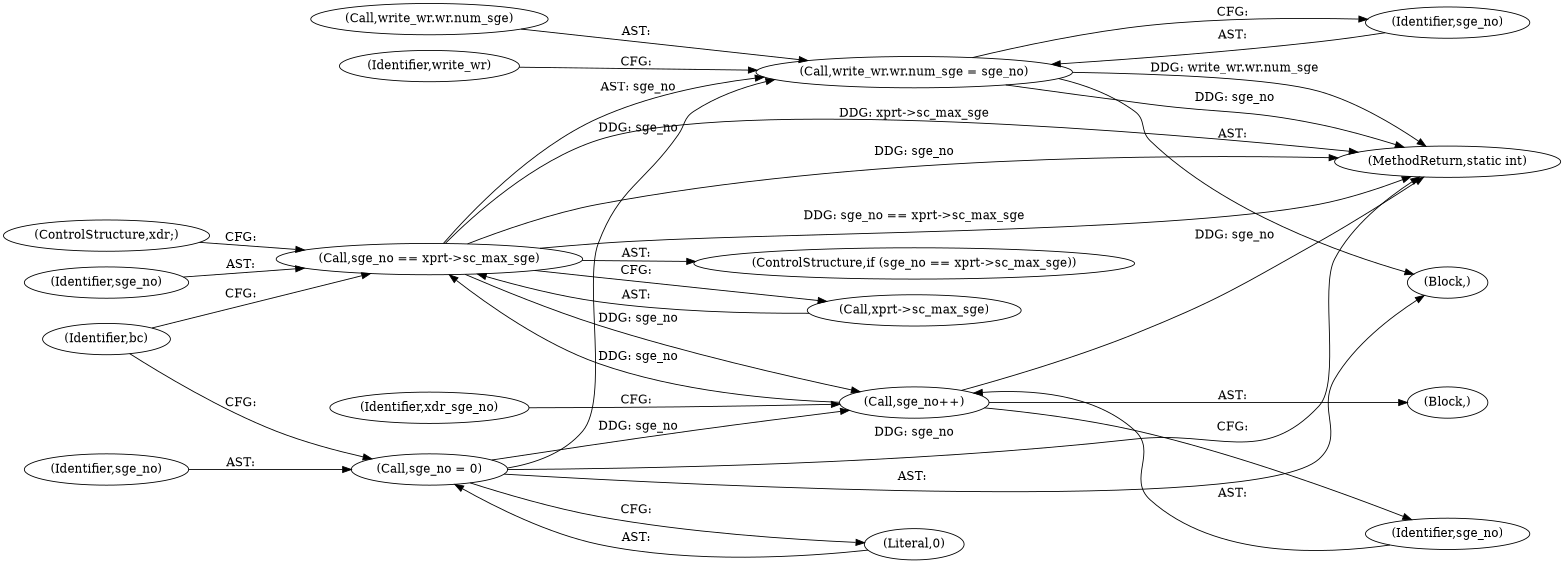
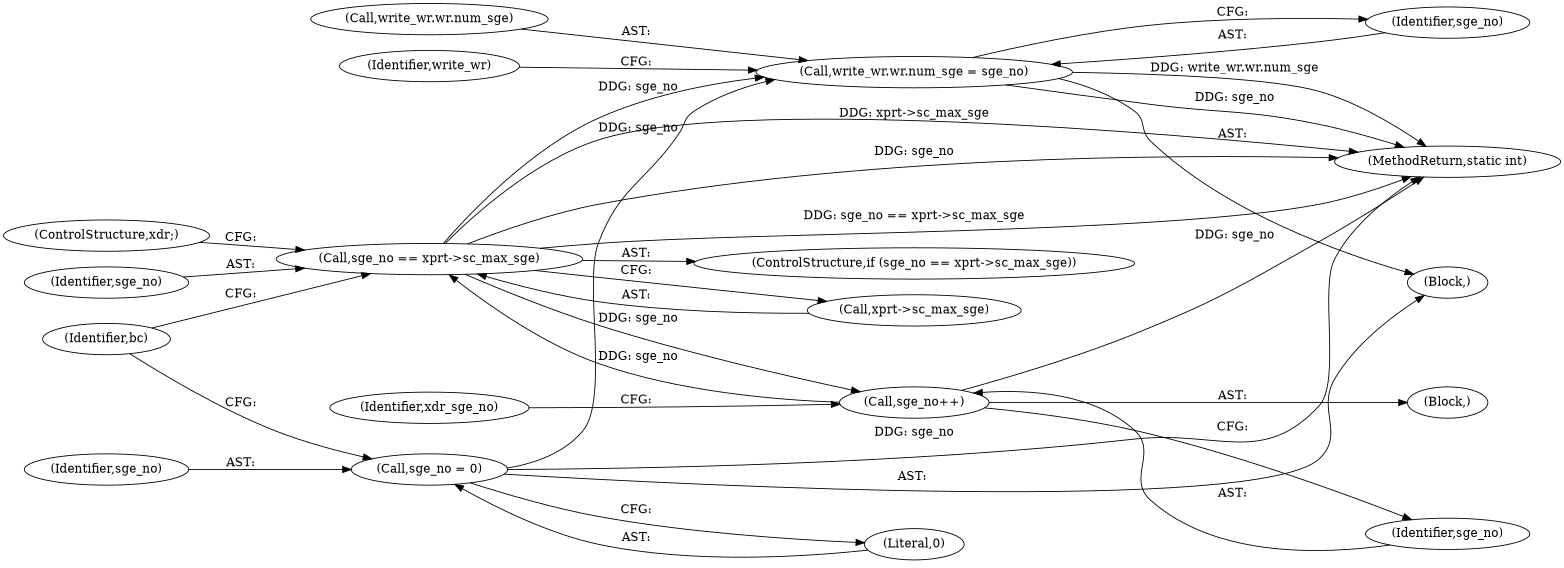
edge "(Call,sge_no == xprt->sc_max_sge)" -> "(Call,write_wr.wr.num_sge = sge_no)": label "AST: sge_no" -> "DDG: sge_no"
edge "(Call,sge_no = 0)" -> "(Call,sge_no++)": removed, label "DDG: sge_no"
